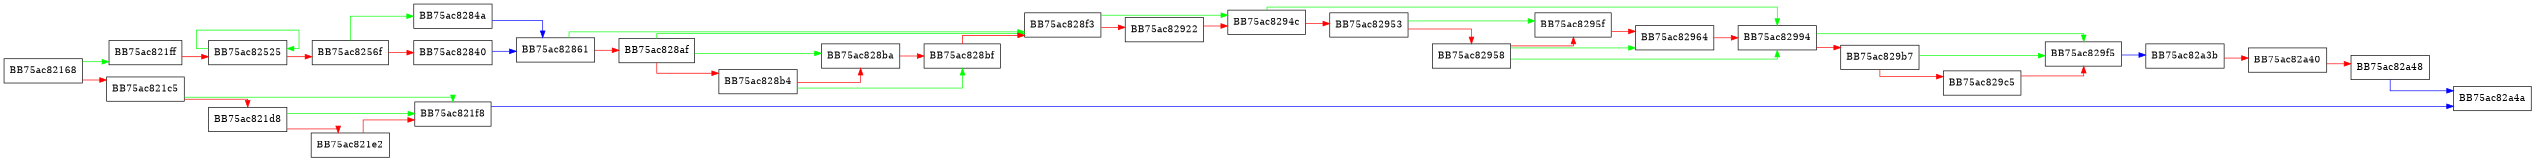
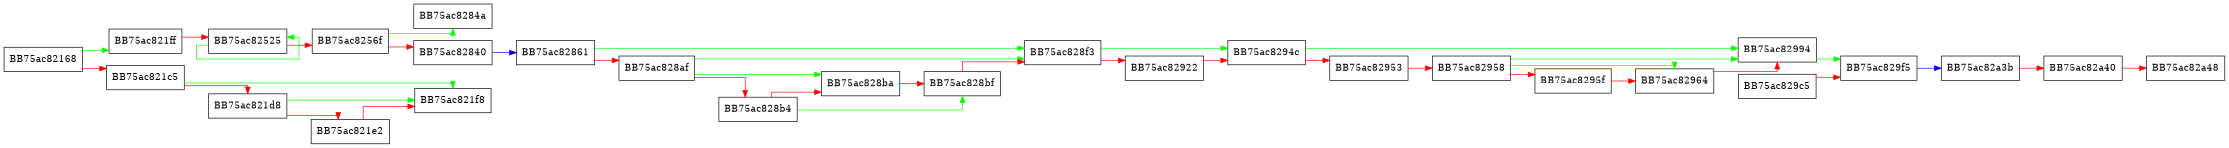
edge "BB75ac8284a" -> "BB75ac82861": removed
edge "BB75ac82953" -> "BB75ac8295f": removed
node "BB75ac829b7": removed
node "BB75ac82a4a": removed
